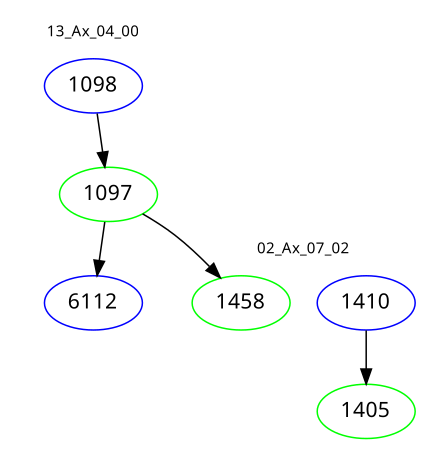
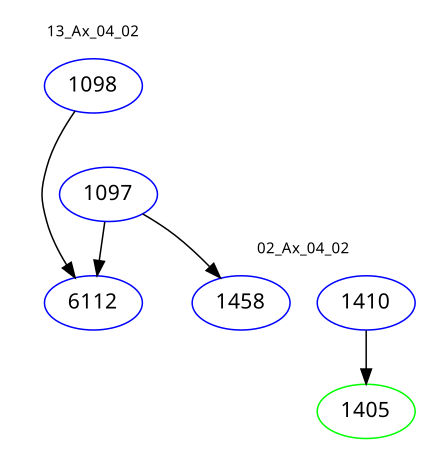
cluster "13_Ax_04_00": label "13_Ax_04_00" -> "13_Ax_04_02"
edge "1098" -> "1097": now "1098" -> "6112"
node "1097": color green -> blue
cluster "02_Ax_07_02": label "02_Ax_07_02" -> "02_Ax_04_02"
node "1458": color green -> blue
